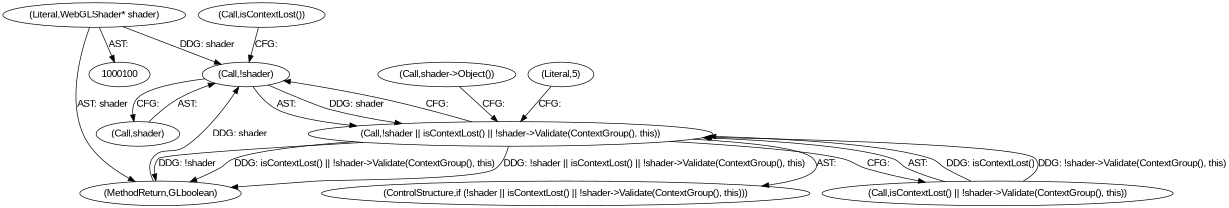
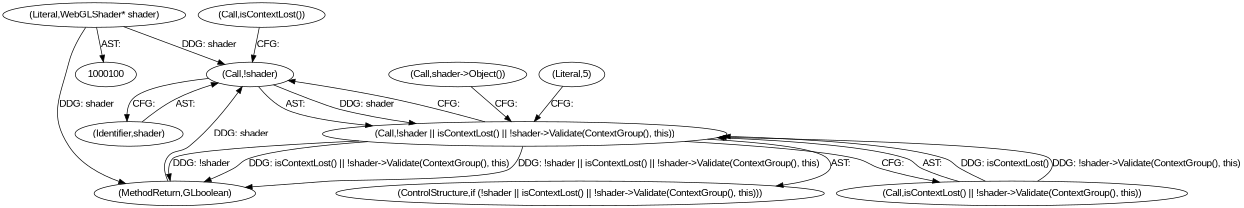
edge "(Literal,WebGLShader* shader)" -> "(MethodReturn,GLboolean)": label "AST: shader" -> "DDG: shader"
node "(Call,shader)": label "(Call,shader)" -> "(Identifier,shader)"
